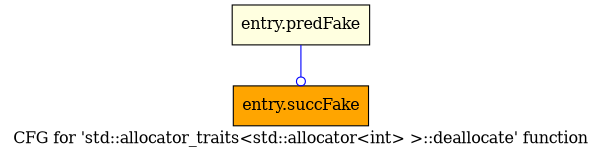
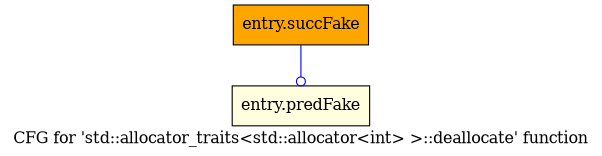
edge "entry.predFake" -> "entry.succFake": reversed
